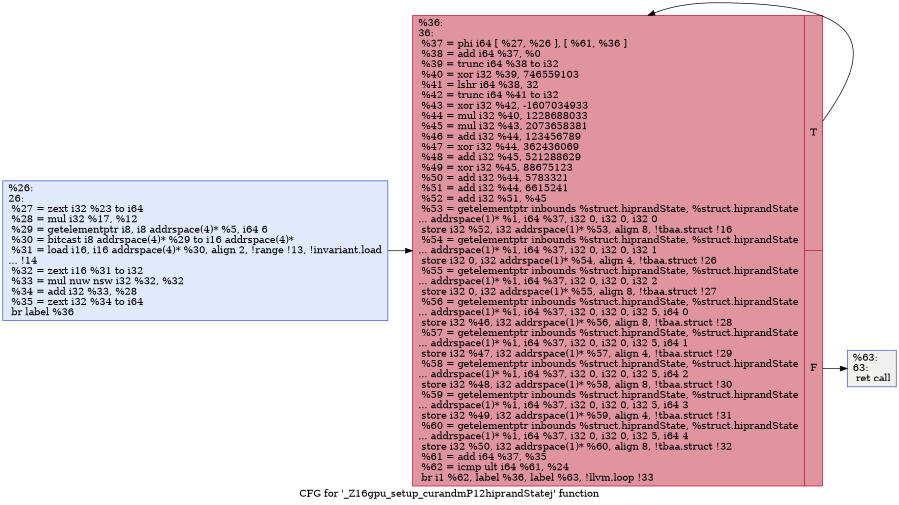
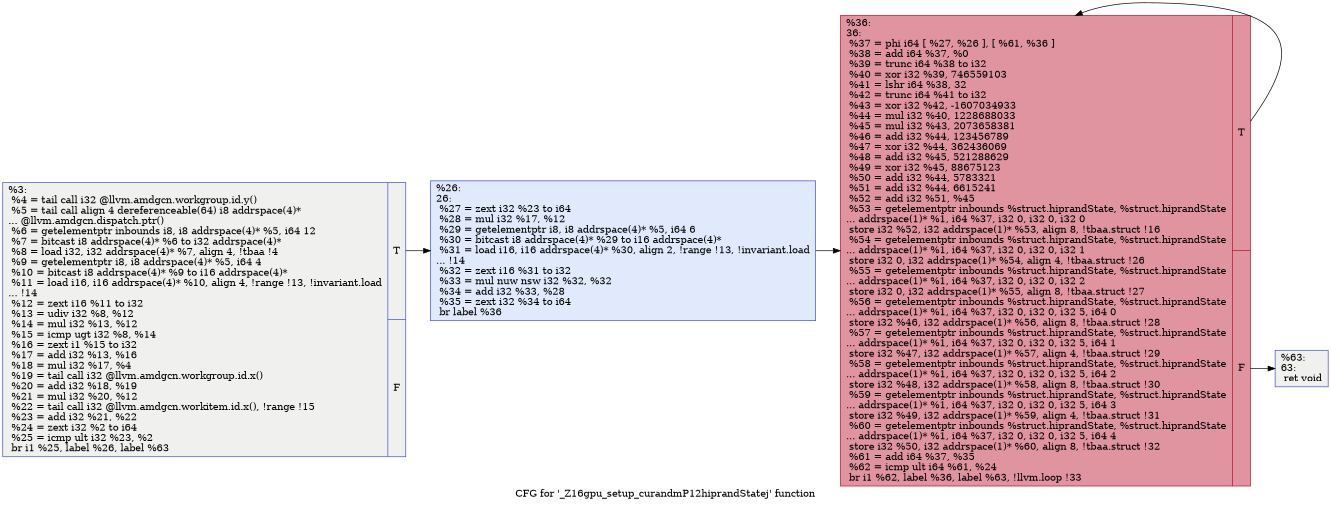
node "%3:": added
node "%63:": text "ret call" -> "ret void"
